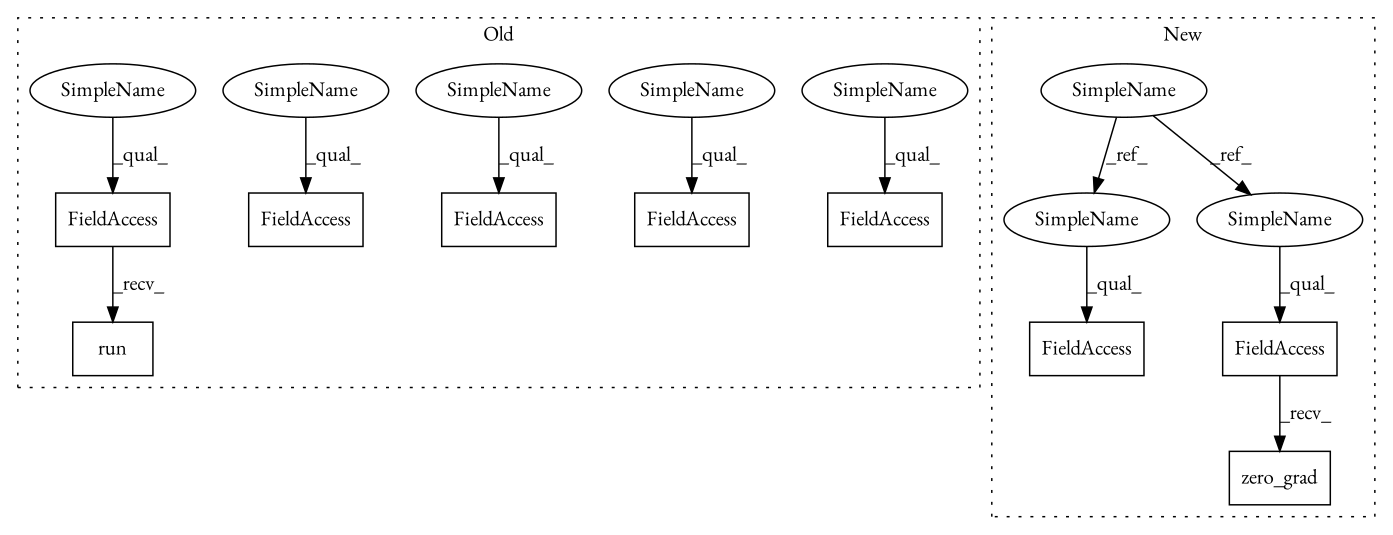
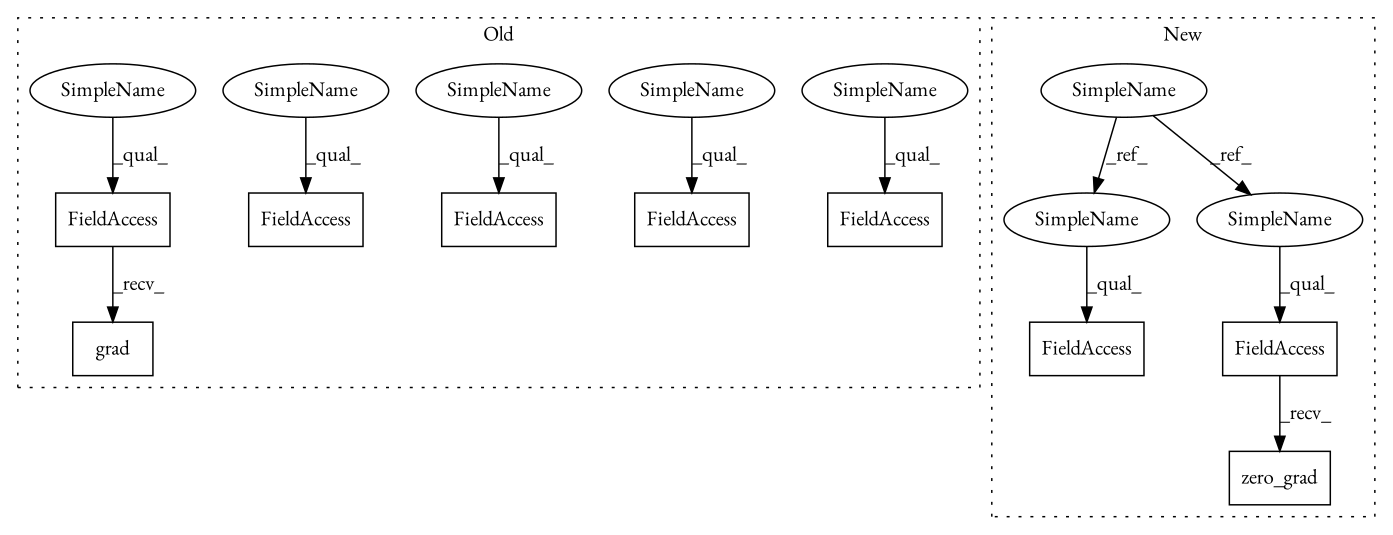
node "run": label "run" -> "grad"
